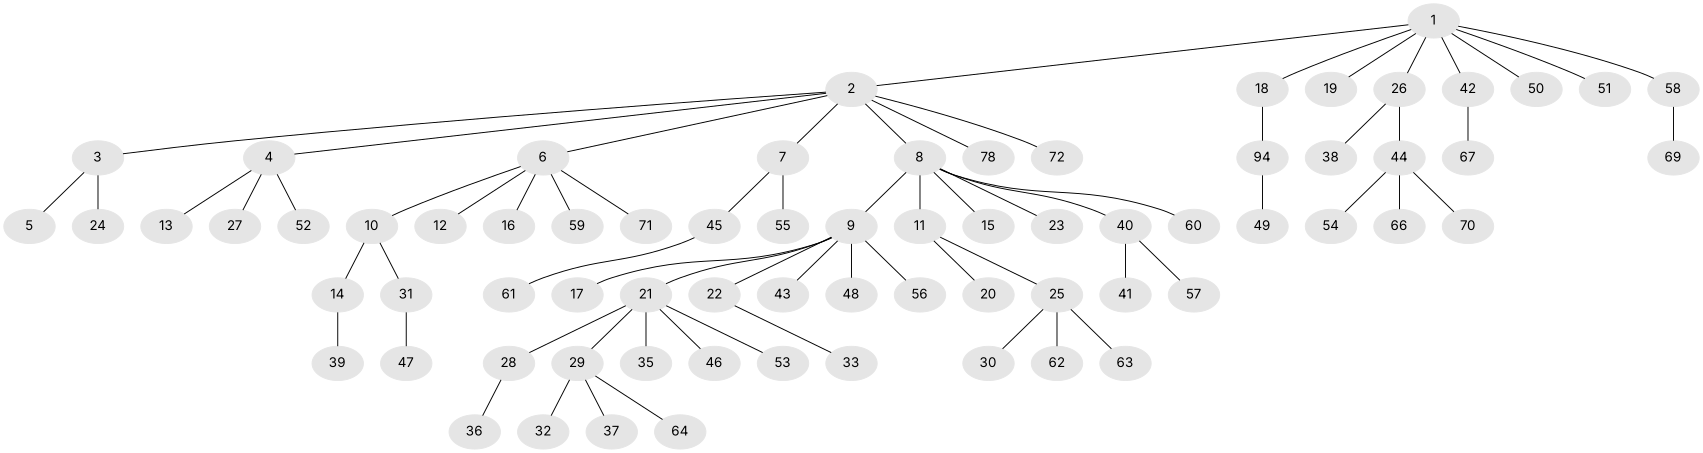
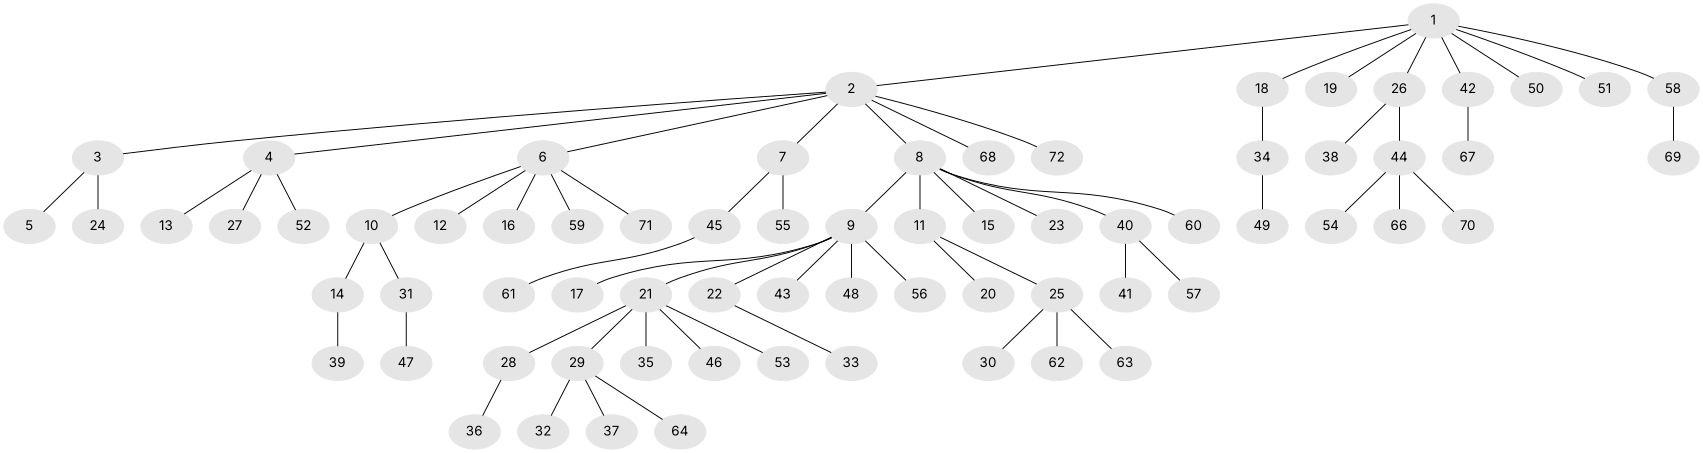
node "78": label "78" -> "68"
node "94": label "94" -> "34"
